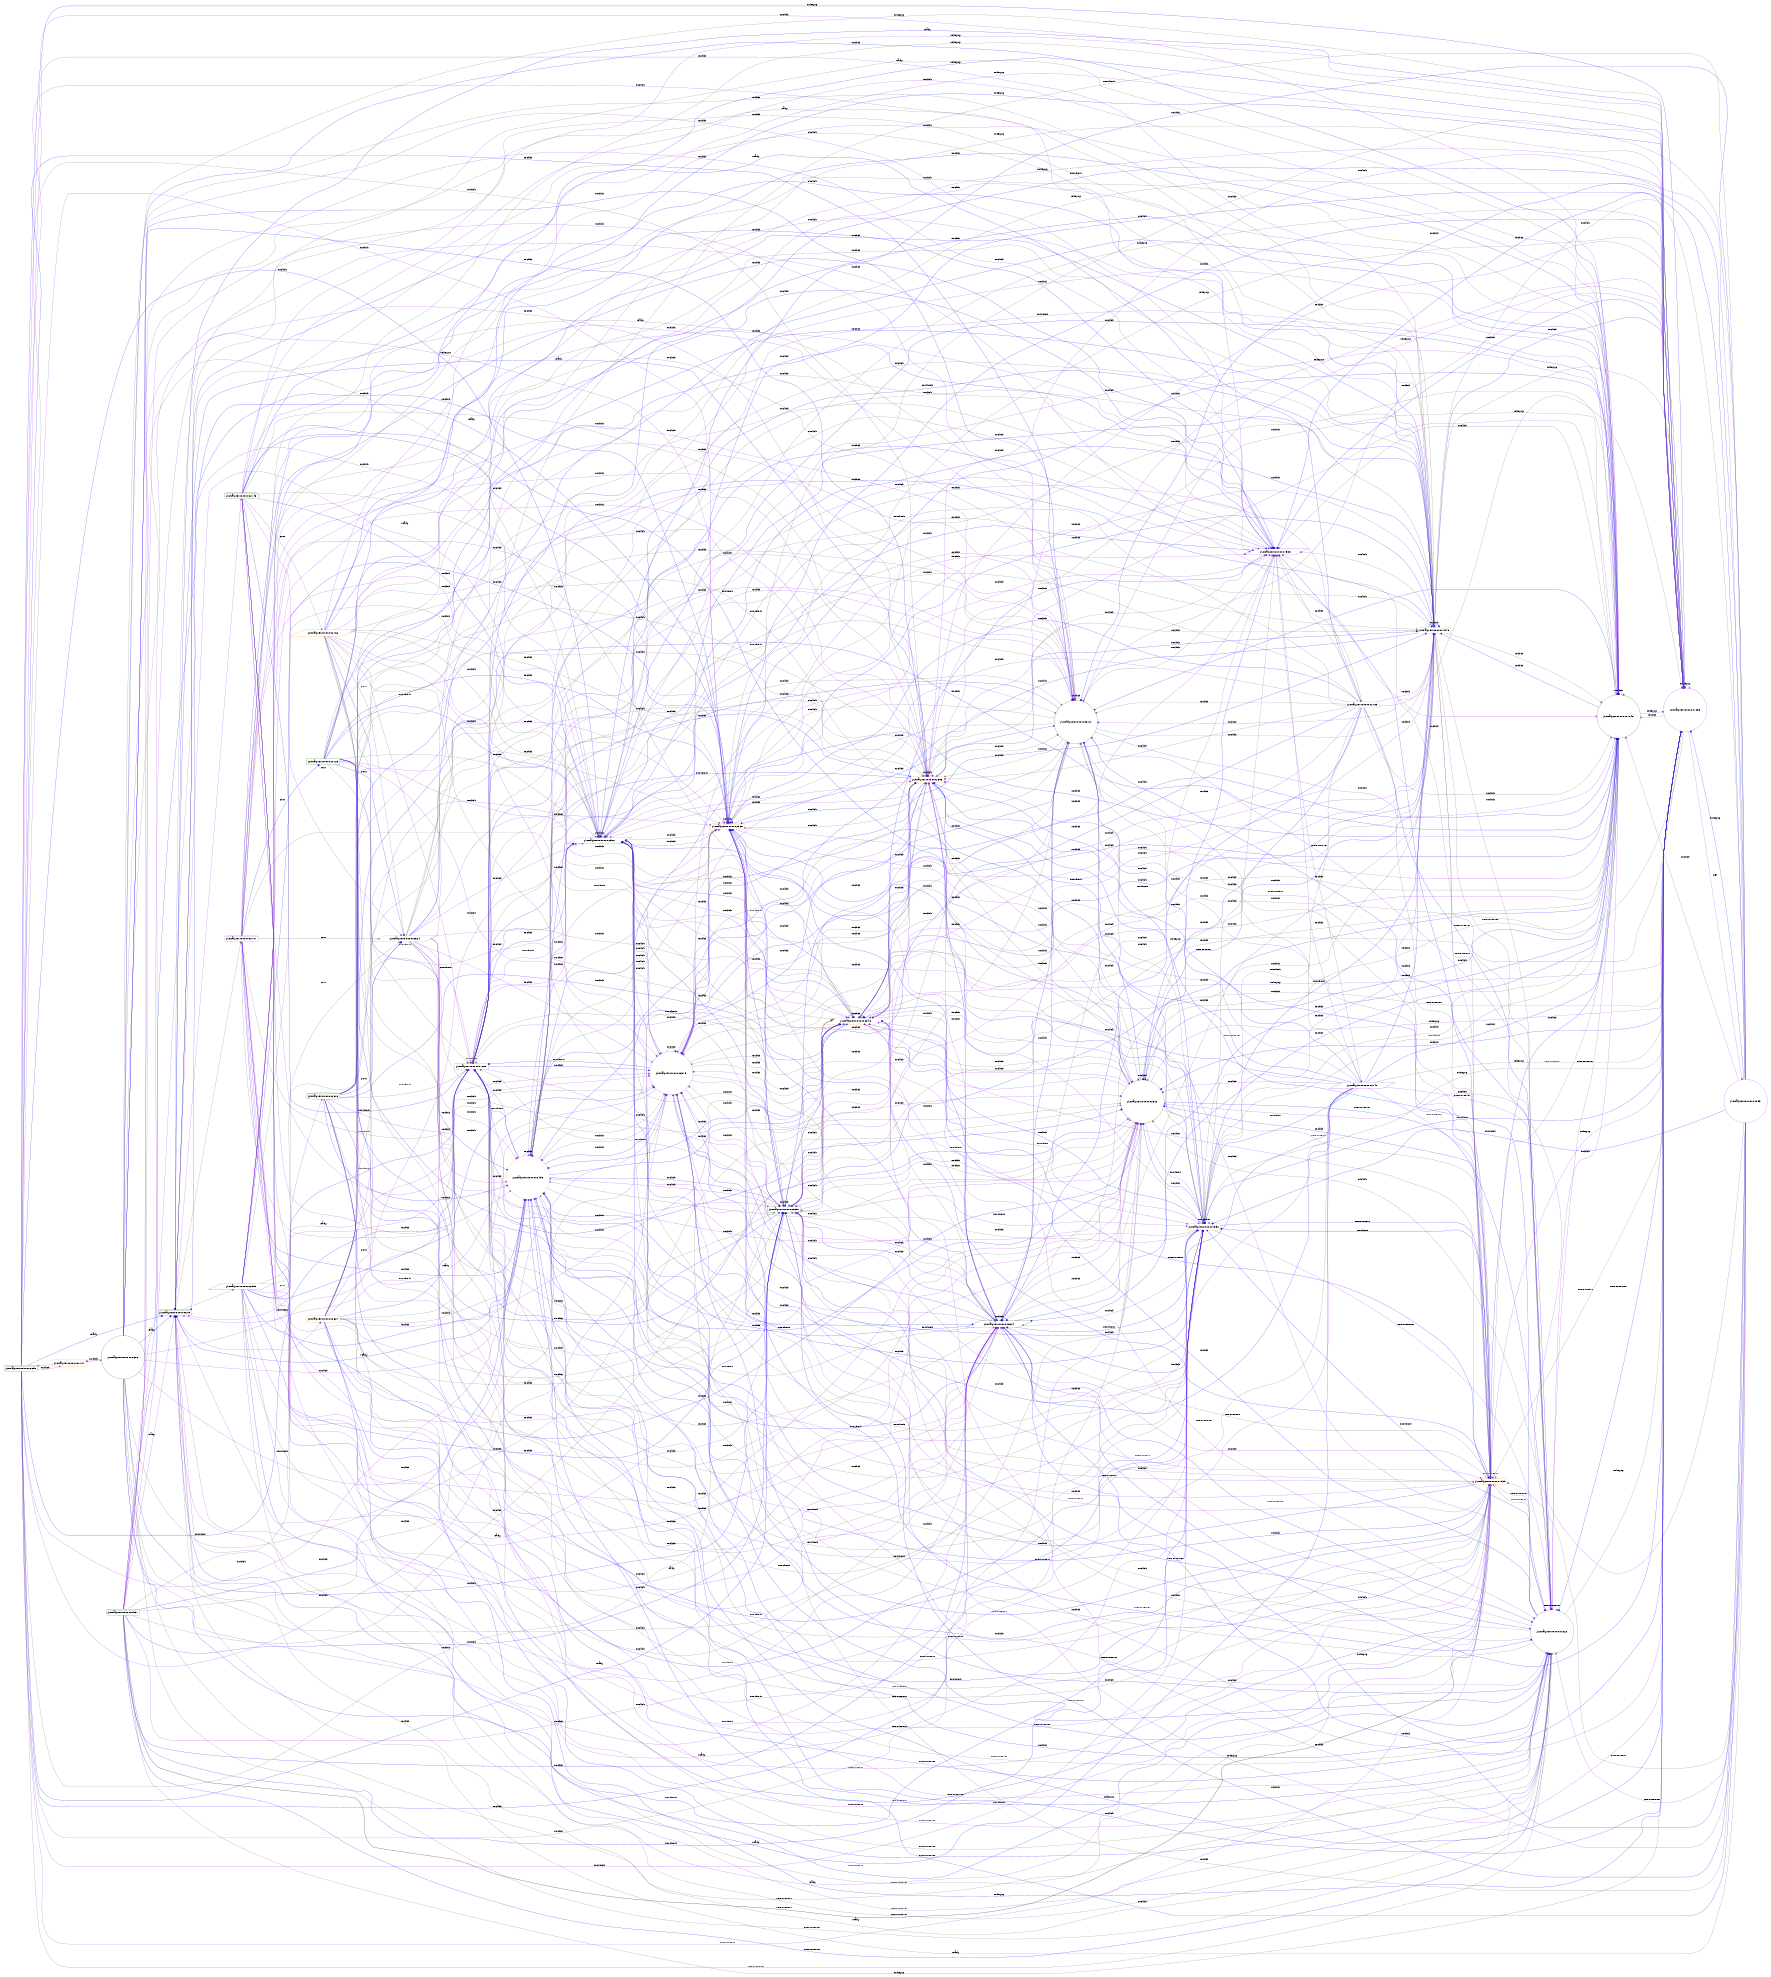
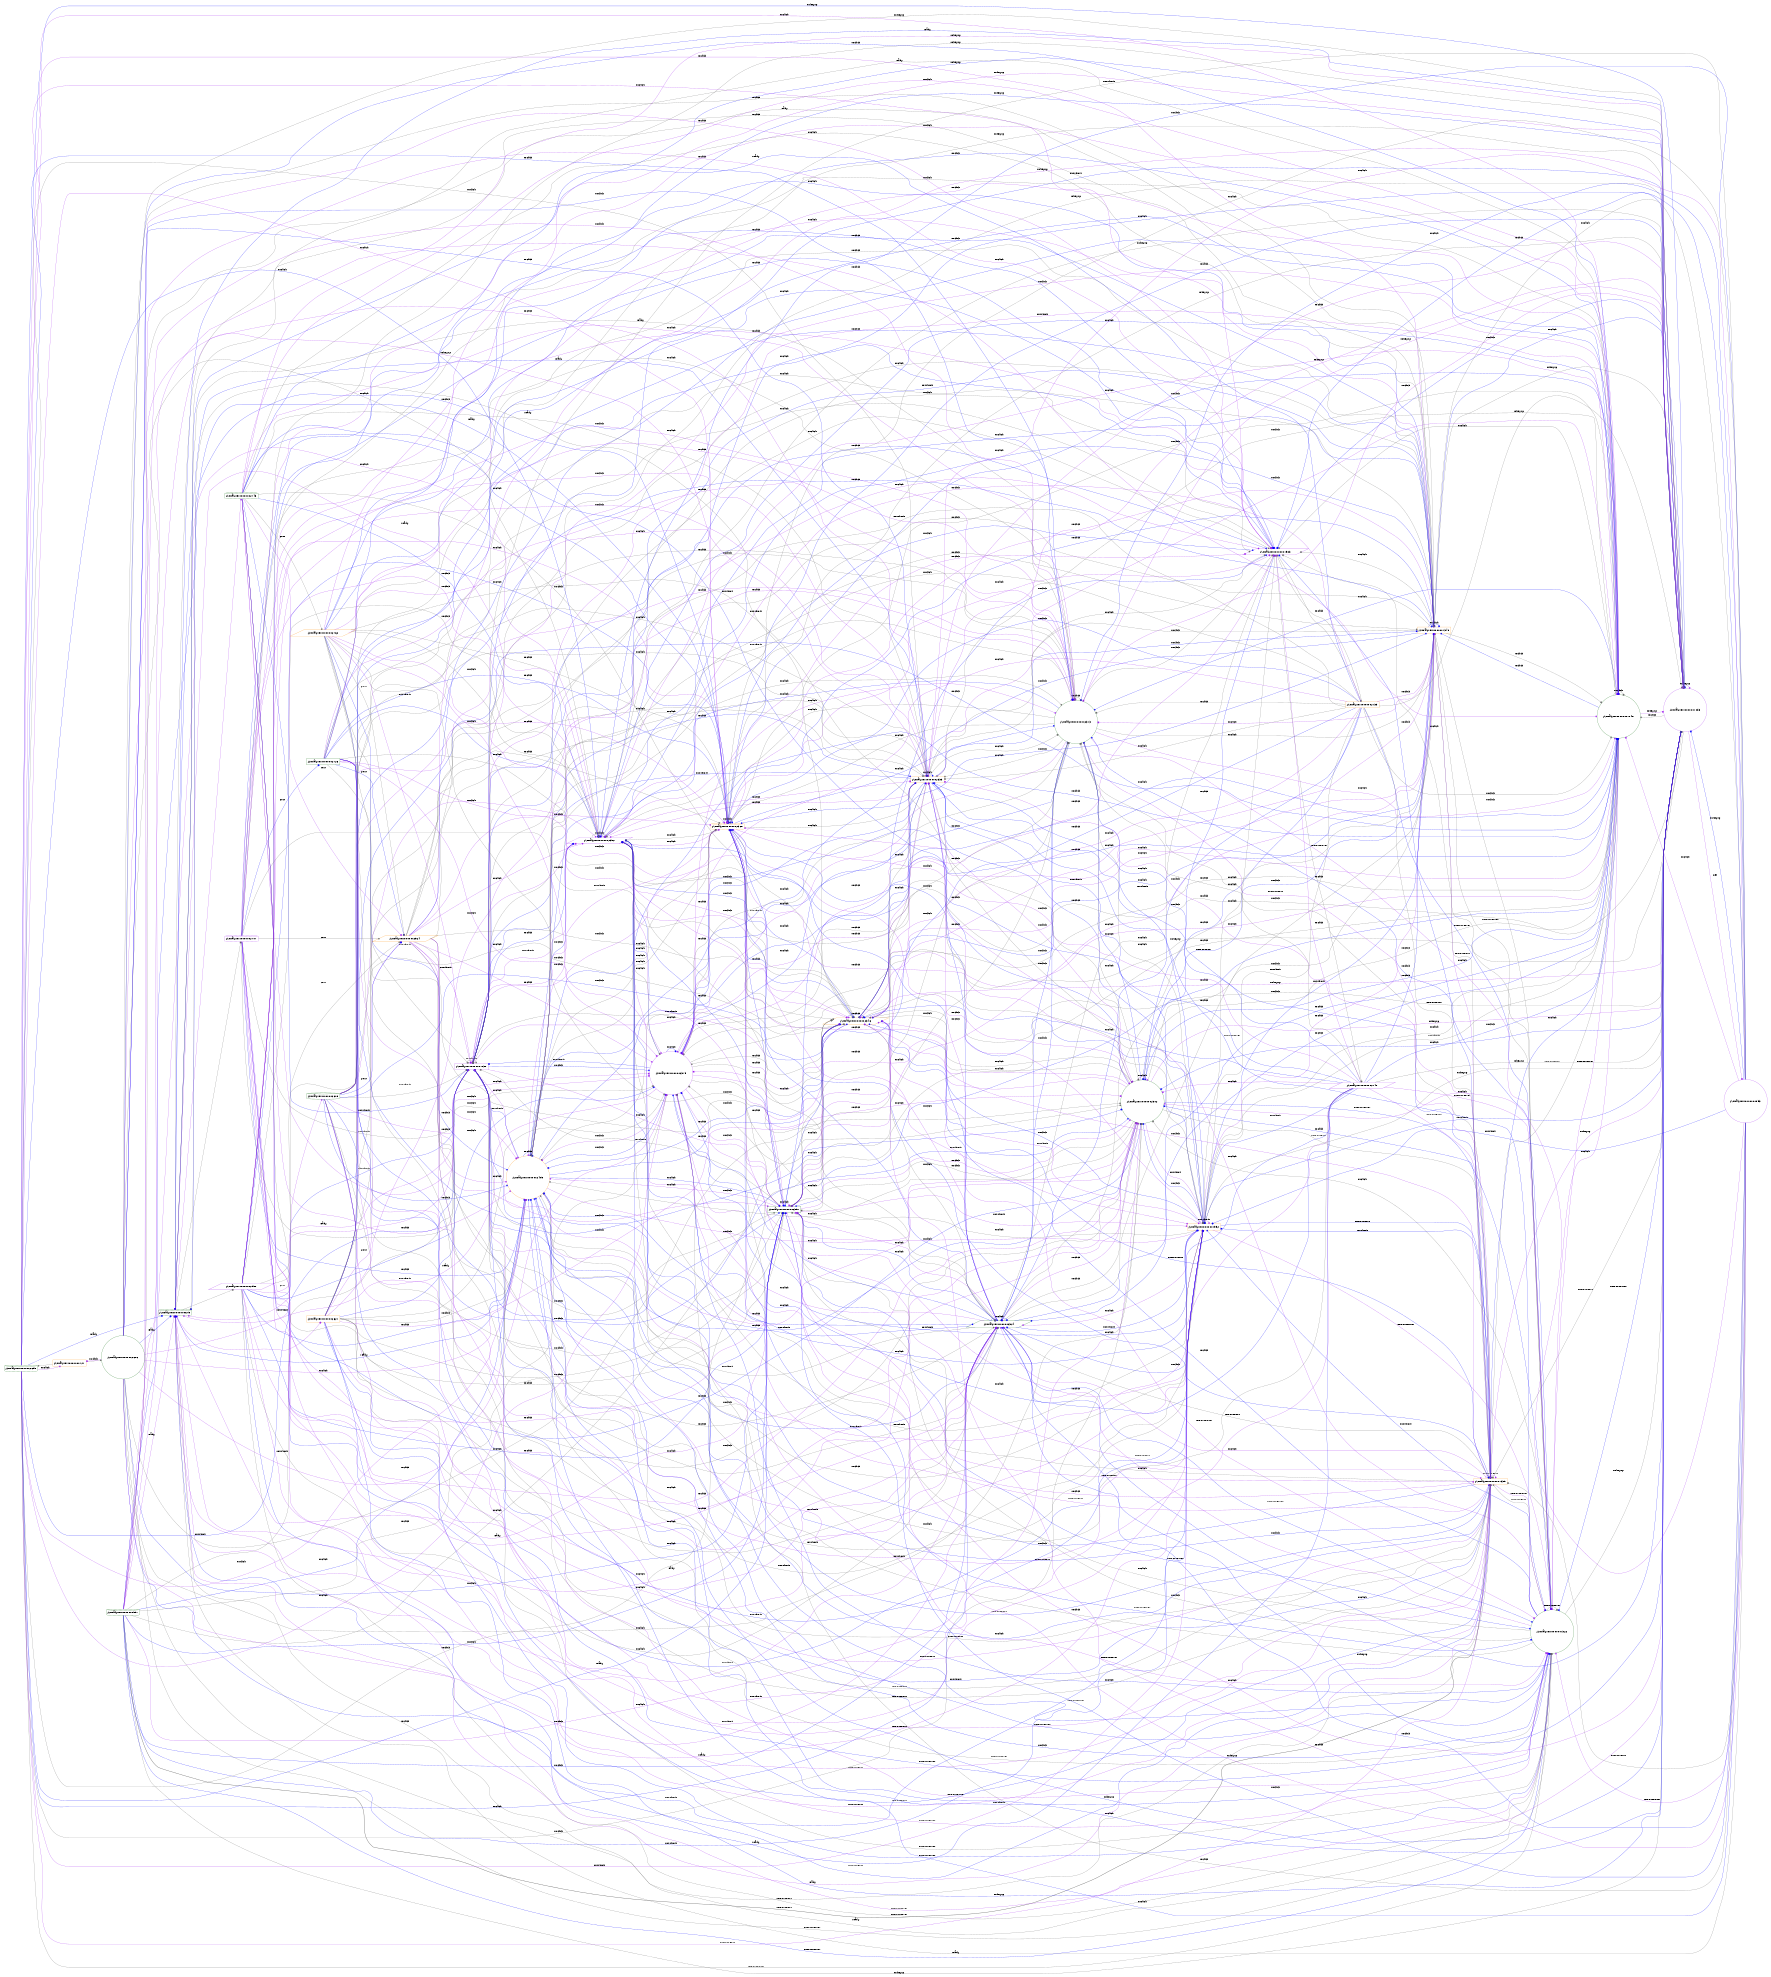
edge "JSAnalyzer_0000002346" -> "JSAnalyzer_0000000675": added, label "ready"
edge "JSAnalyzer_0000002743" -> "JSAnalyzer_0000001322": removed, label "onmouseover"
